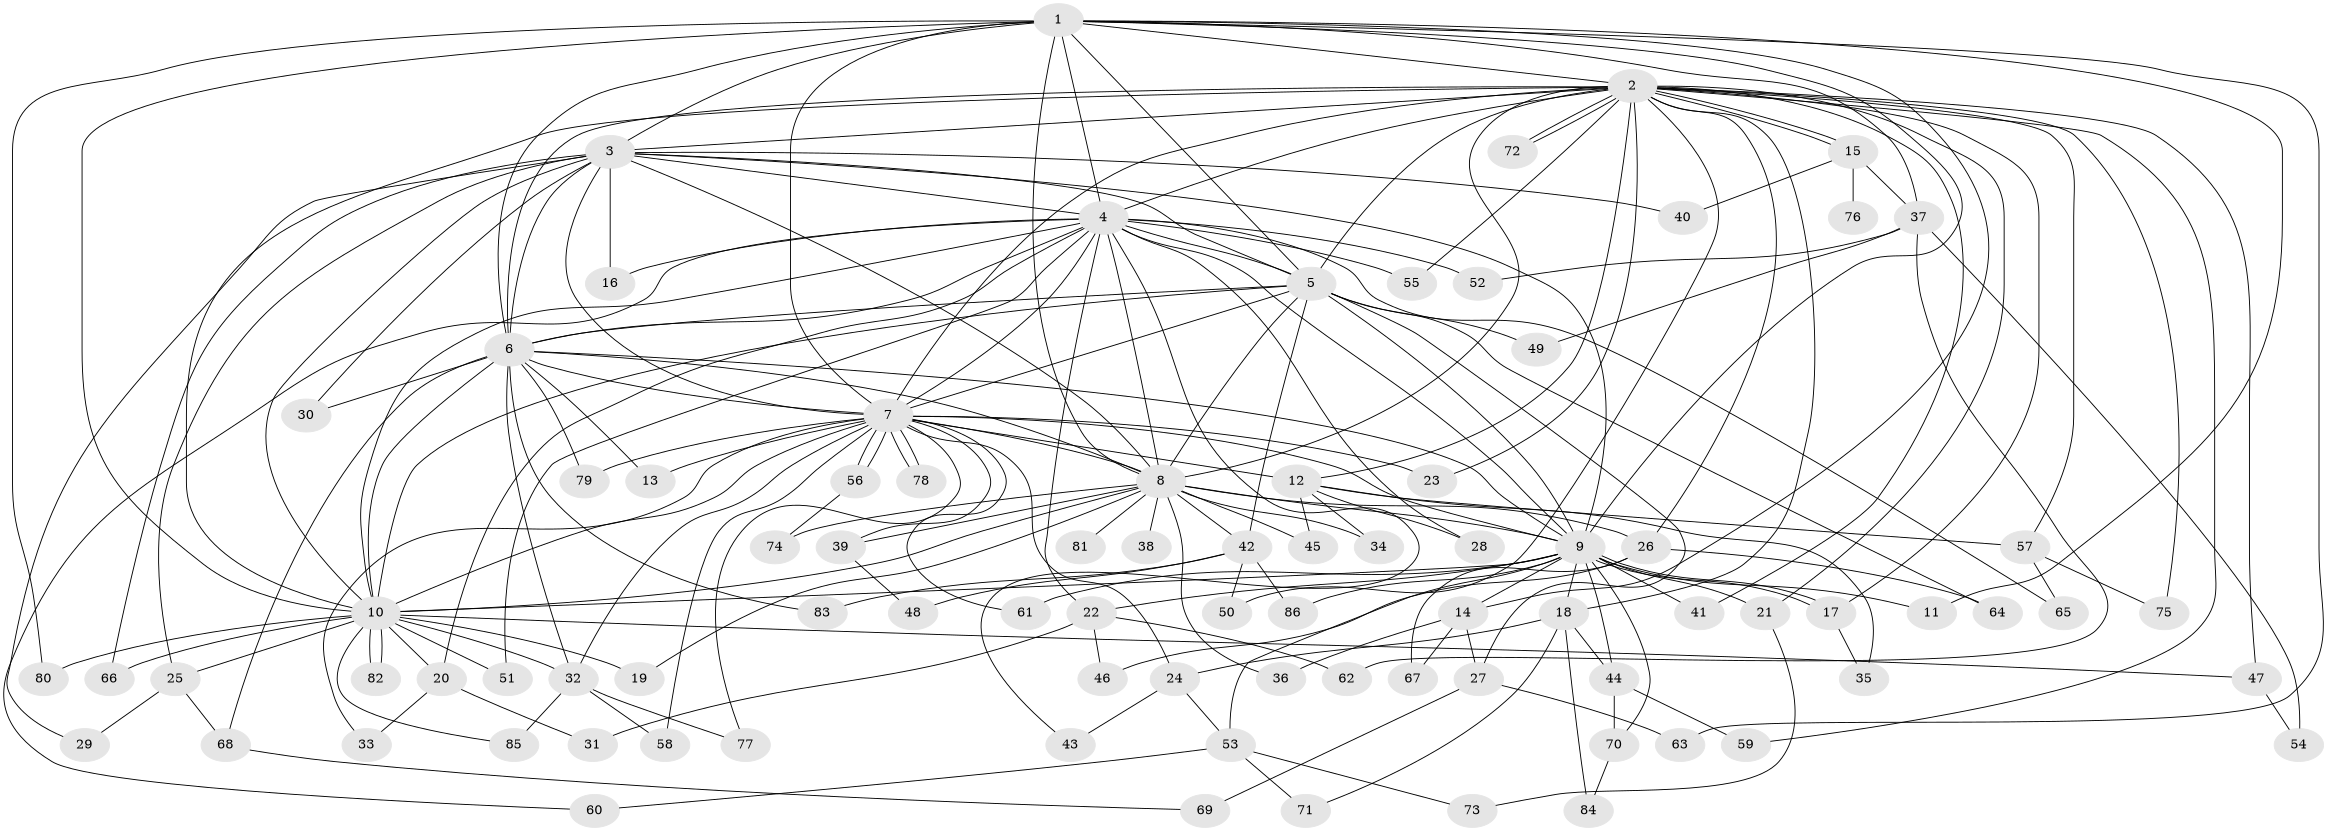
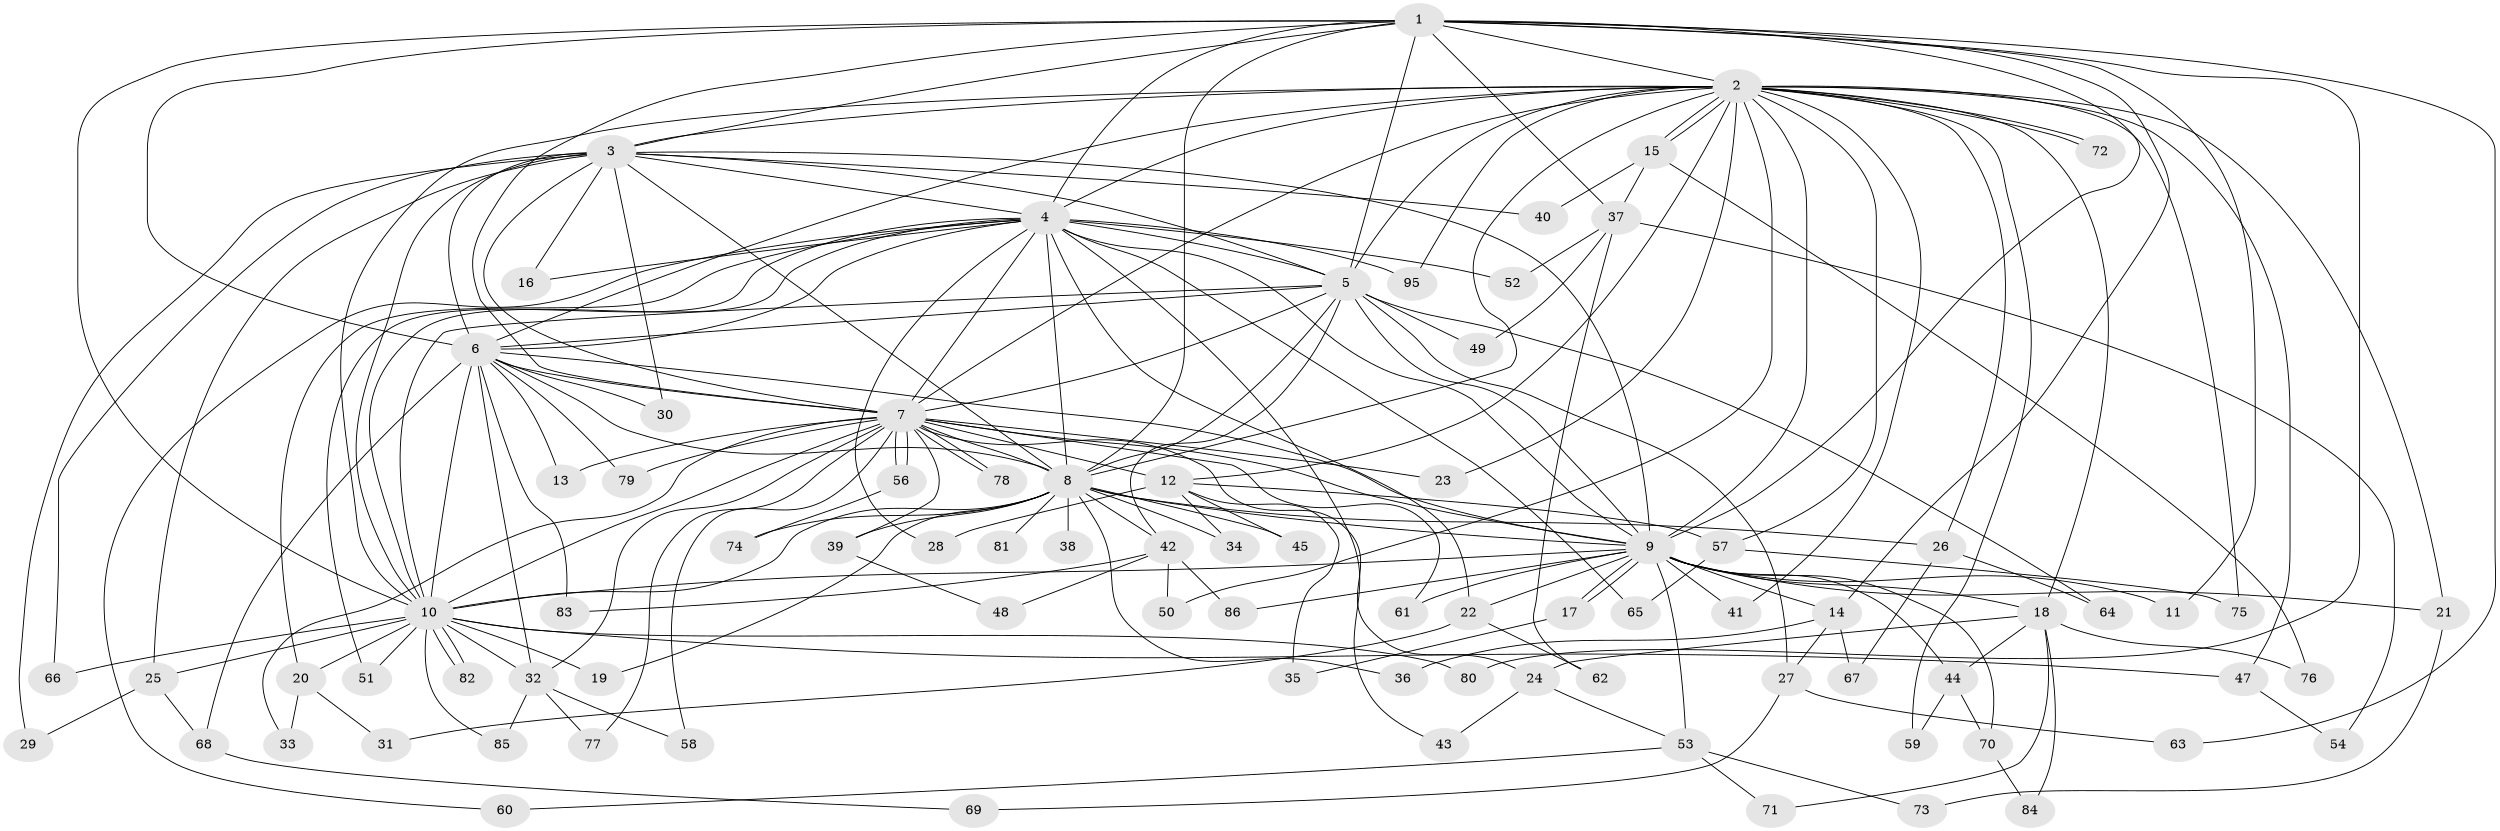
edge "2" -- "17": now "2" -- "9"
node "55": label "55" -> "95"
edge "18" -- "76": added
node "46": removed
